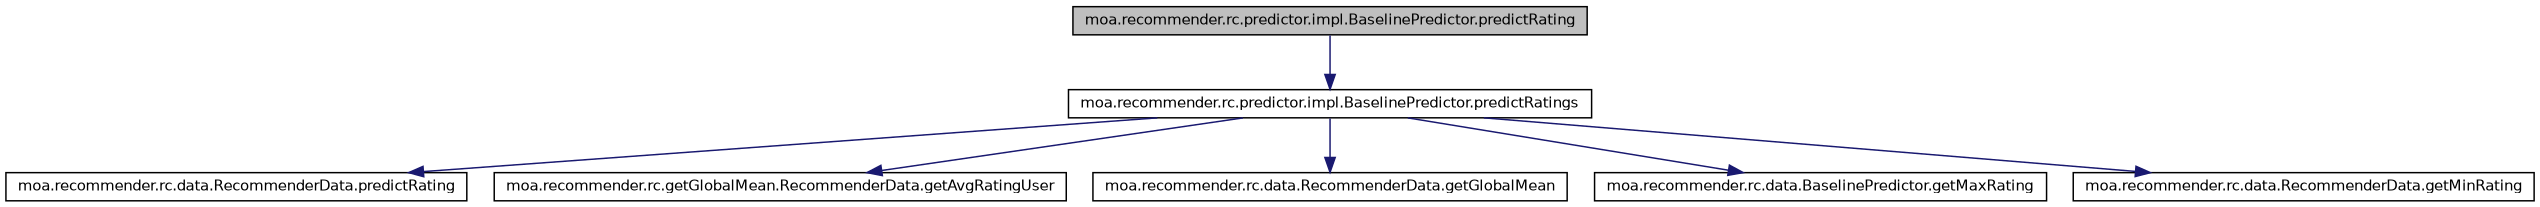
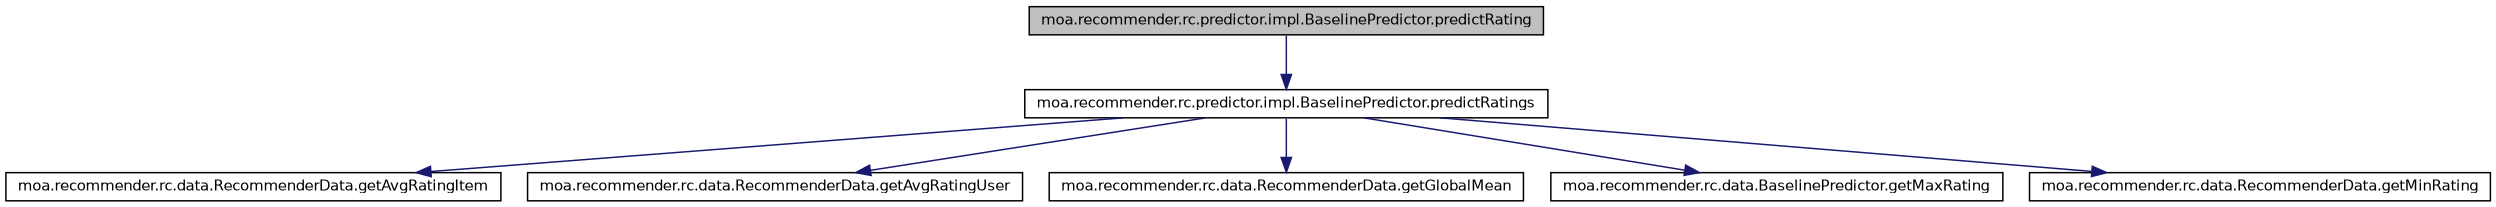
node "moa.recommender.rc.data.RecommenderData.predictRating": label "moa.recommender.rc.data.RecommenderData.predictRating" -> "moa.recommender.rc.data.RecommenderData.getAvgRatingItem"
node "moa.recommender.rc.getGlobalMean.RecommenderData.getAvgRatingUser": label "moa.recommender.rc.getGlobalMean.RecommenderData.getAvgRatingUser" -> "moa.recommender.rc.data.RecommenderData.getAvgRatingUser"
